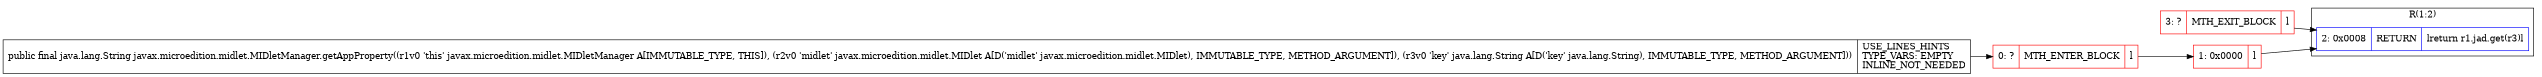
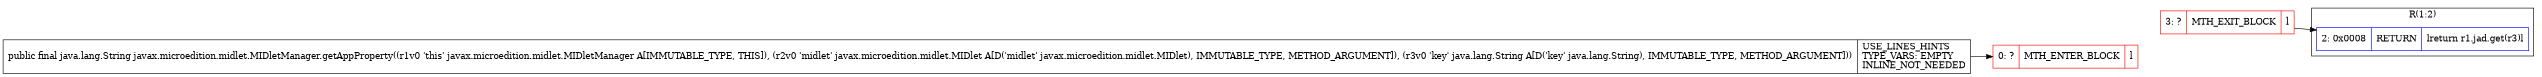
node "1: 0x0000": removed
